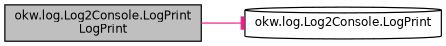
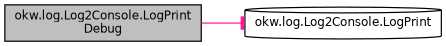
node "okw.log.Log2Console.LogPrint LogPrint": label "okw.log.Log2Console.LogPrint LogPrint" -> "okw.log.Log2Console.LogPrint Debug"
